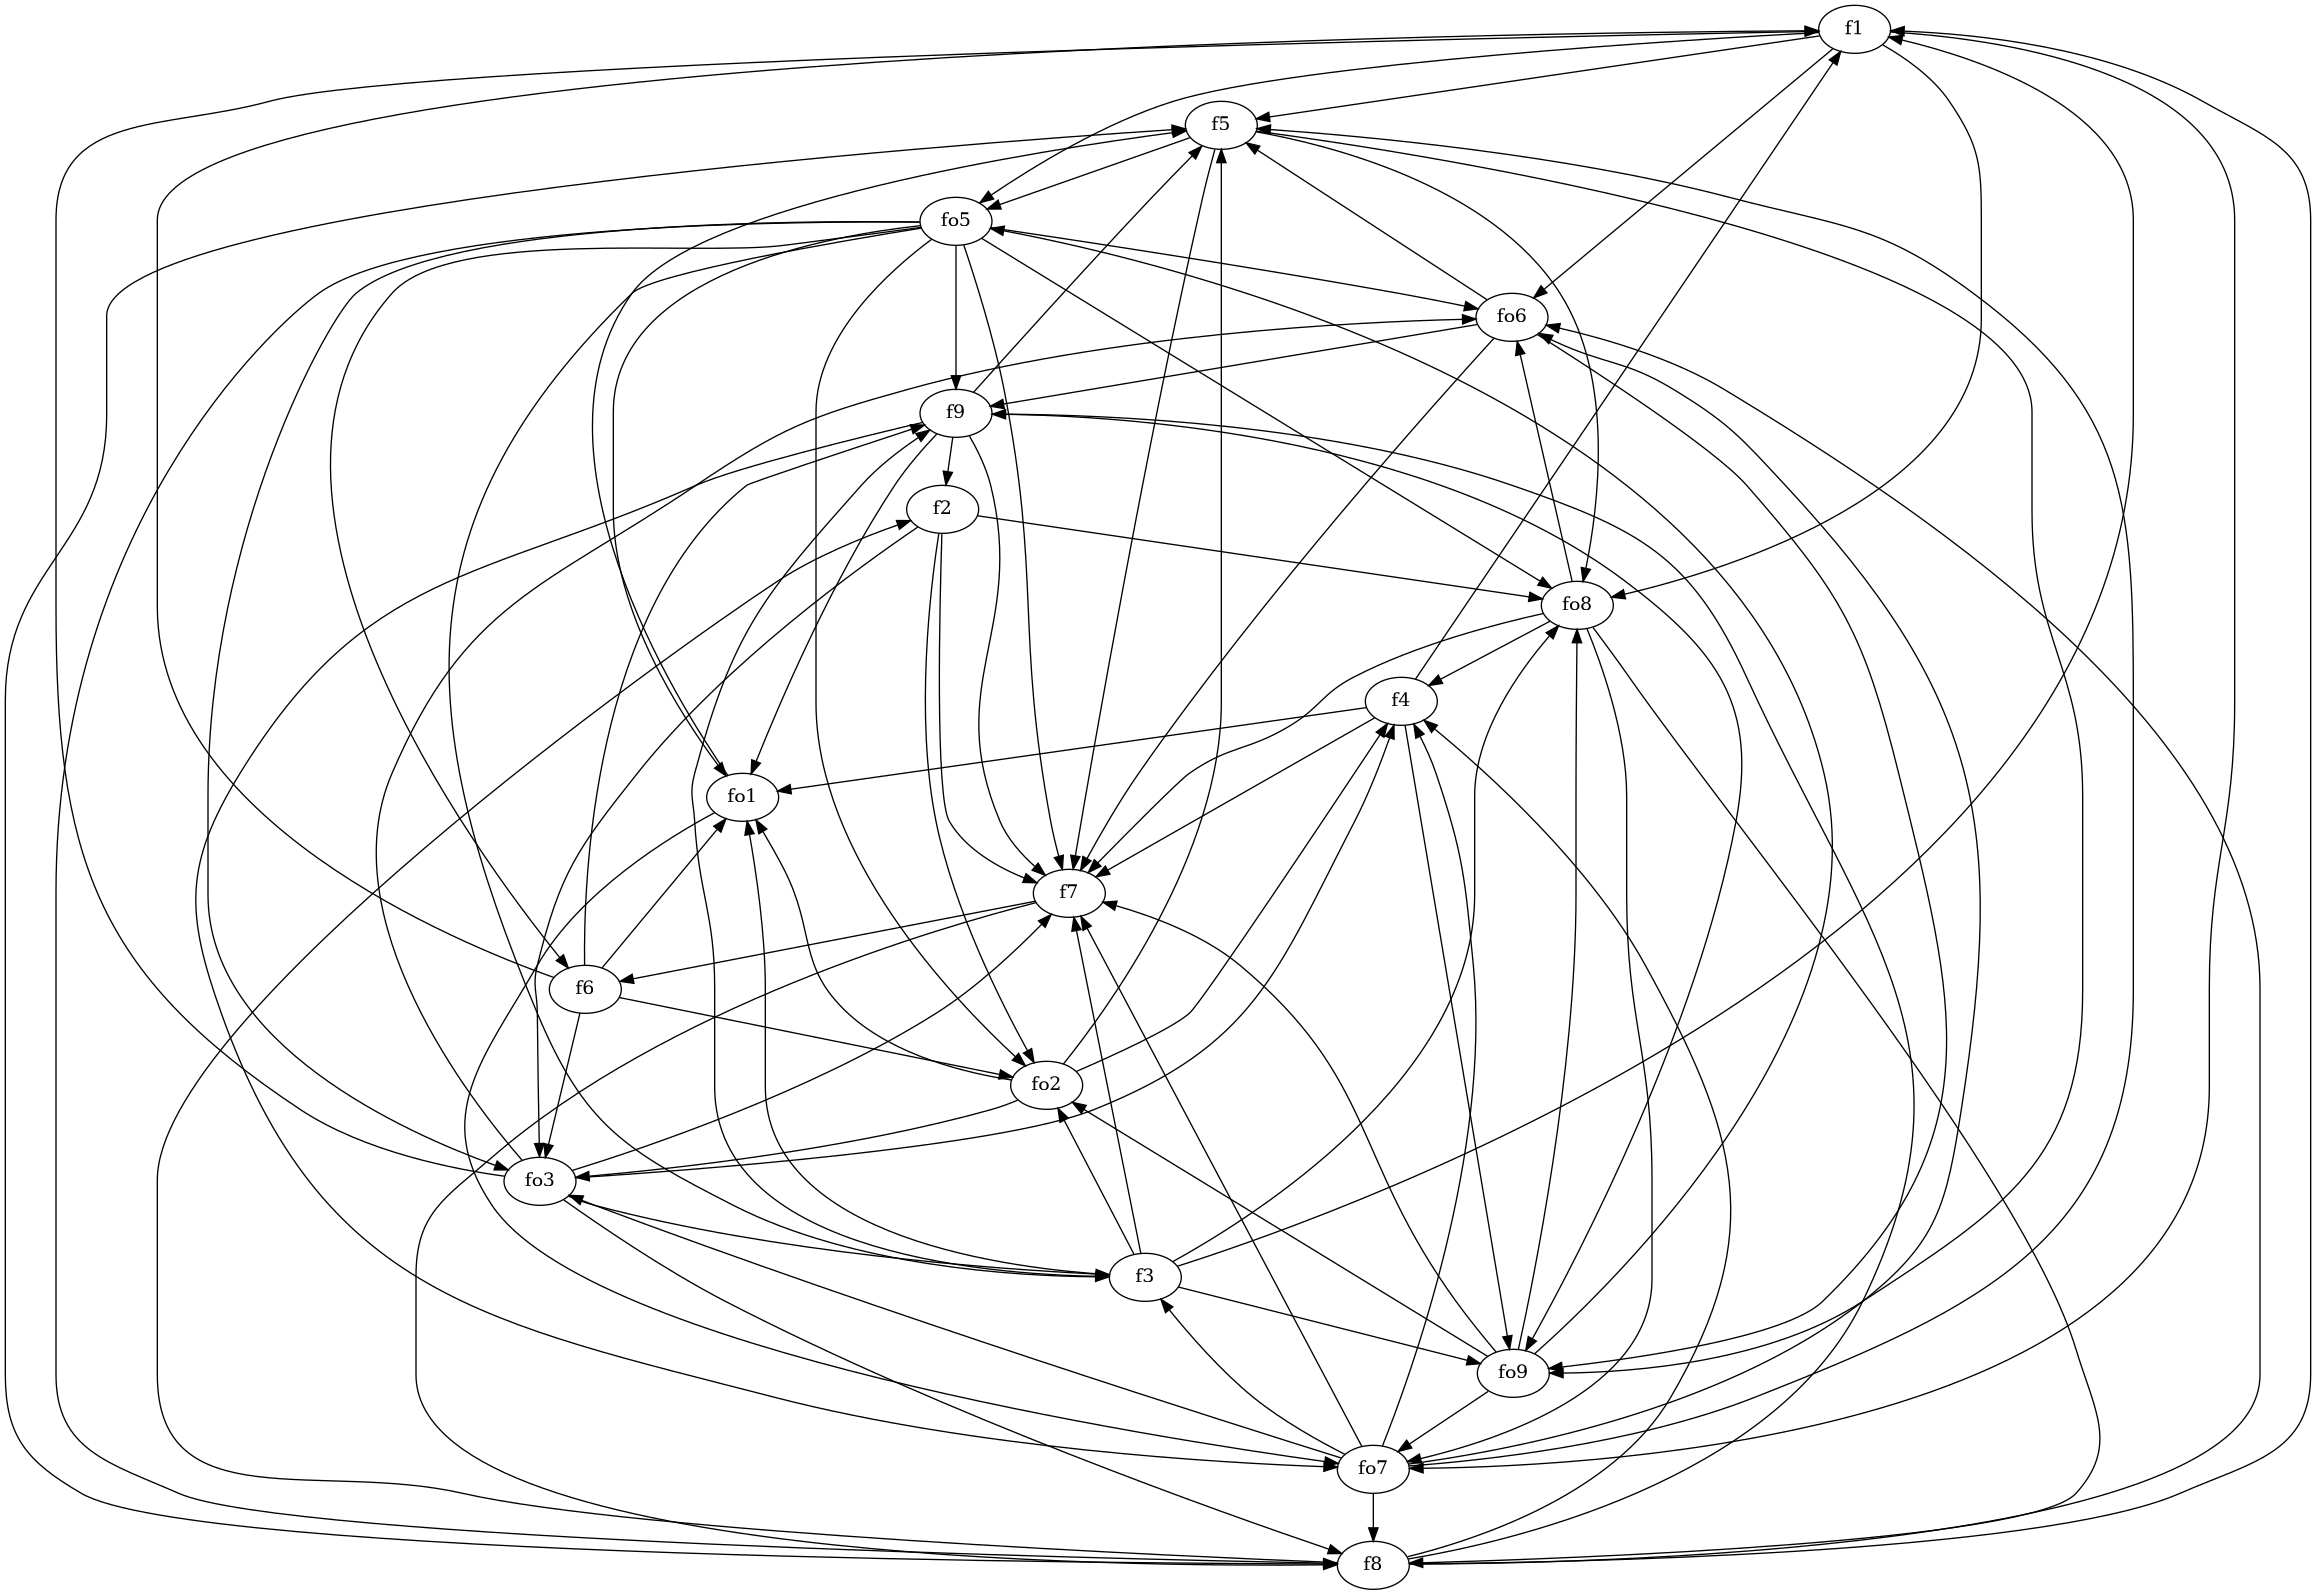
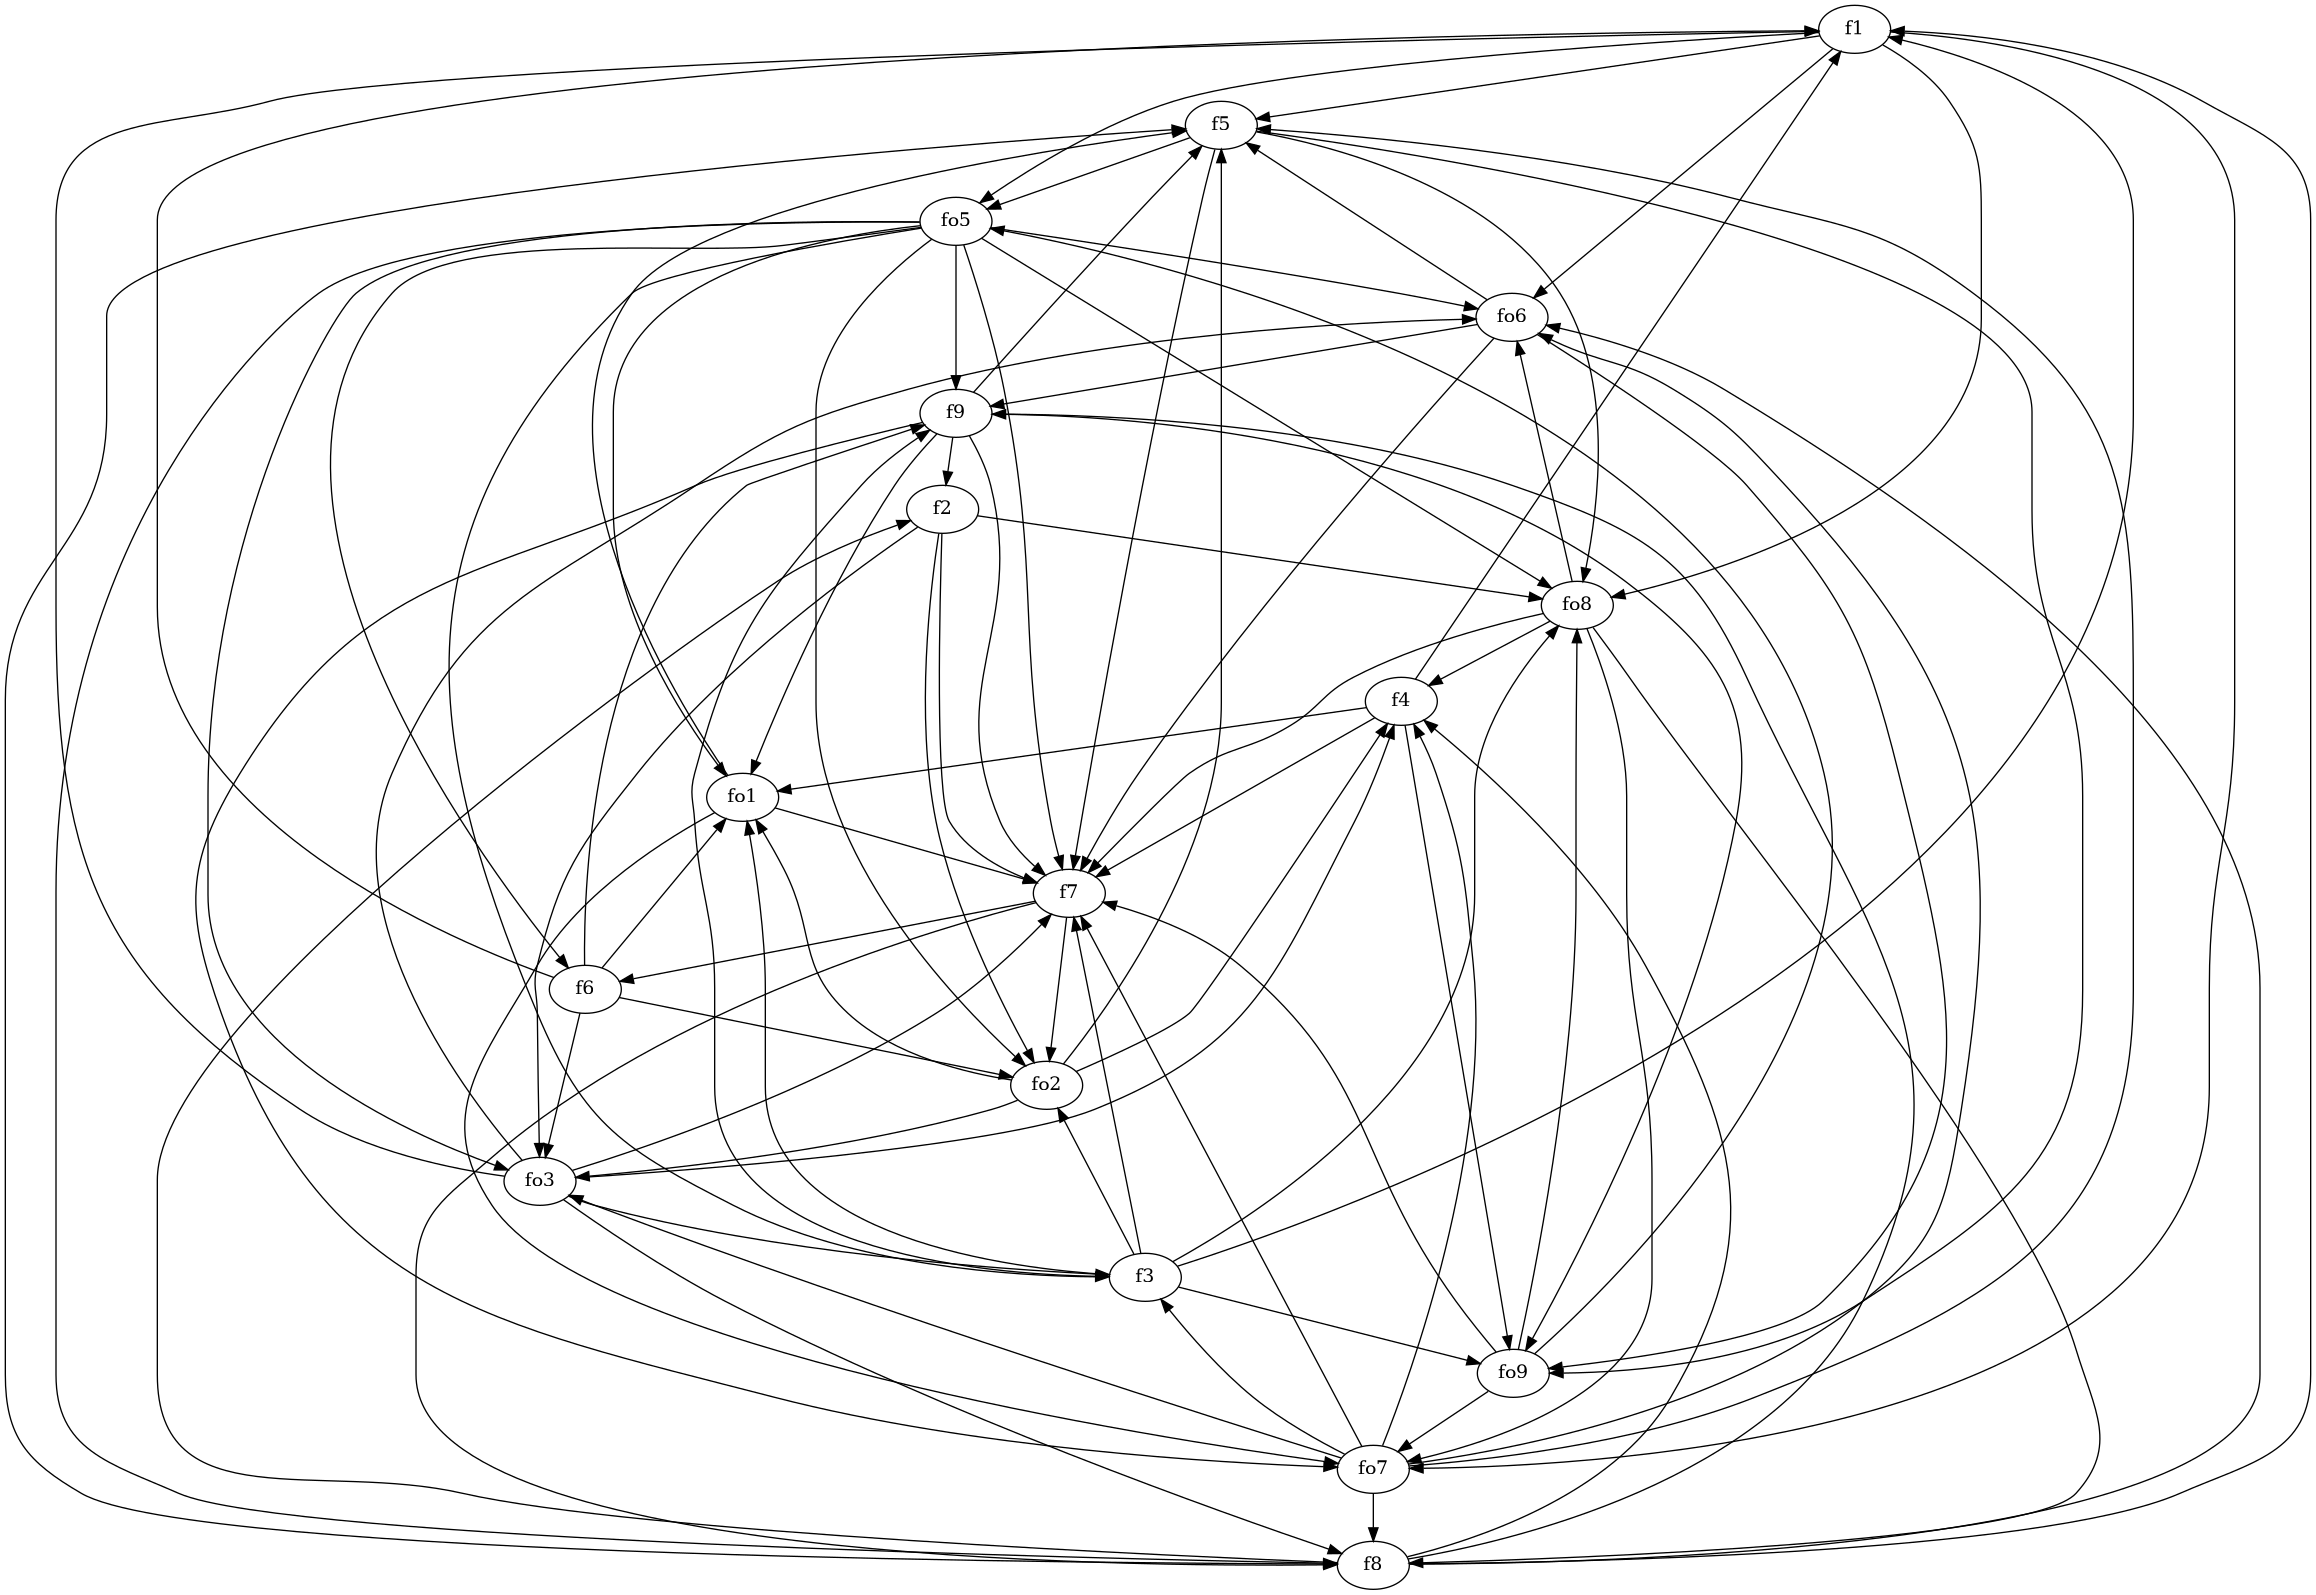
edge "fo1" -> "f7": added
edge "fo9" -> "fo2": now "f7" -> "fo2"
